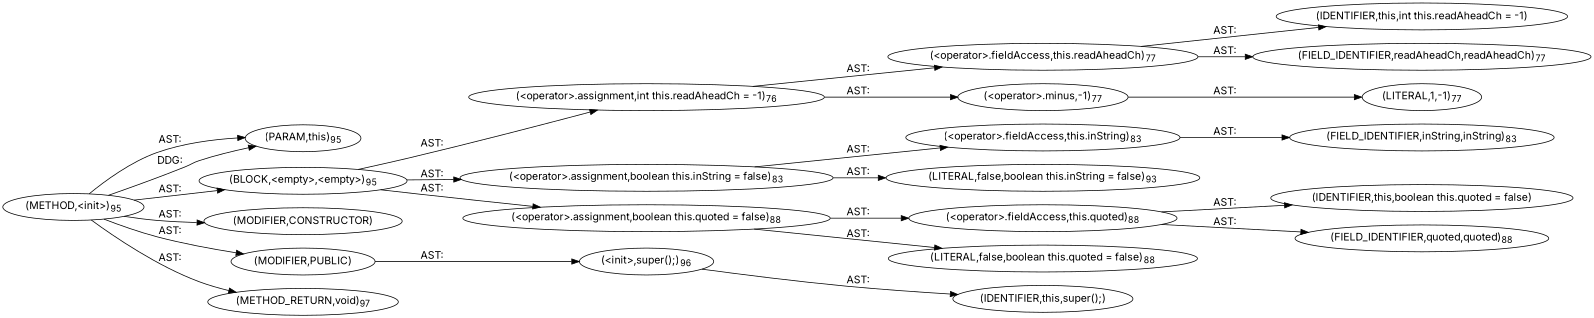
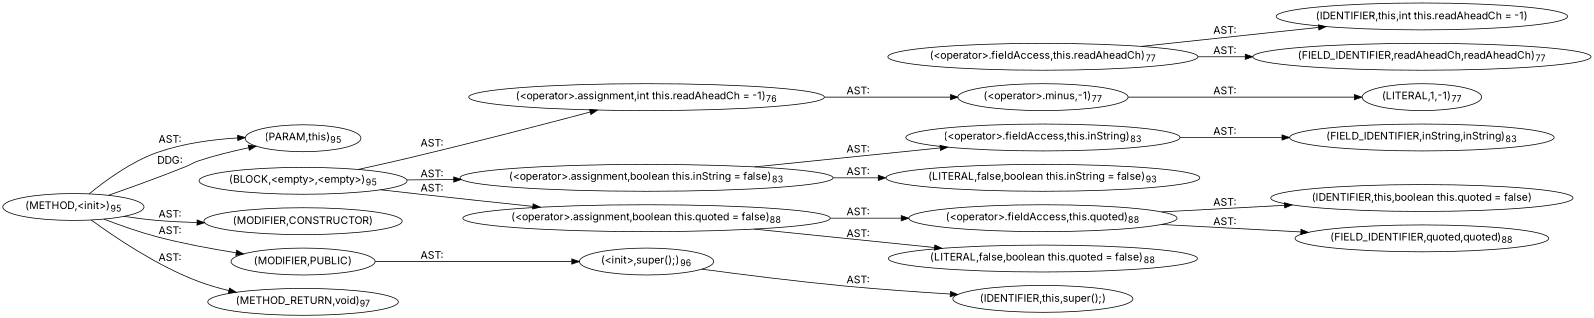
edge "(<operator>.assignment,int this.readAheadCh = -1)" -> "(<operator>.fieldAccess,this.readAheadCh)": removed, label "AST:"
edge "(METHOD,<init>)" -> "(BLOCK,<empty>,<empty>)": removed, label "AST:"
